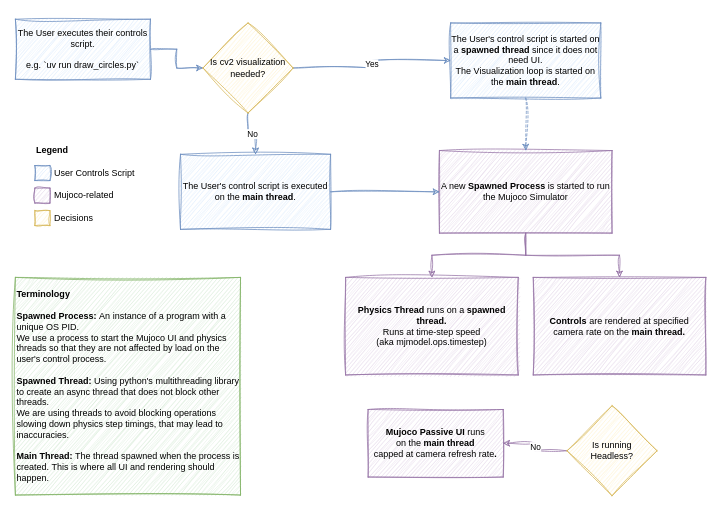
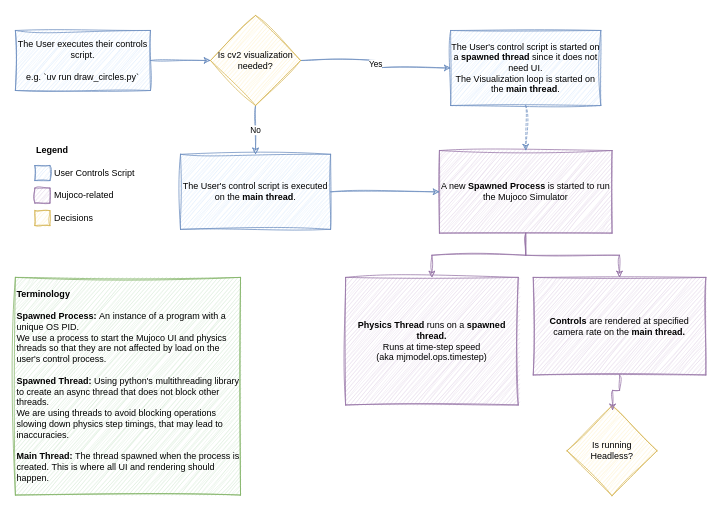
node "The User executes their controls script. e.g. `uv run draw_circles.py`": moved (83, 49) -> (83, 60)
node "The User's control script is started on a spawned thread since it does not need UI. The Visualization loop is started on the main thread.": moved (525, 60) -> (525, 68)
node "Is cv2 visualization needed?": moved (248, 68) -> (255, 60)
node "Physics Thread runs on a spawned thread. Runs at time-step speed (aka mjmodel.ops.timestep)": size 173x98 -> 173x128
edge "Controls are rendered at specified camera rate on the main thread." -> "Is running Headless?": added
node "Mujoco Passive UI runs on the main thread capped at camera refresh rate.": removed
edge "Is running Headless?" -> "Mujoco Passive UI runs on the main thread capped at camera refresh rate.": removed, label "No"
